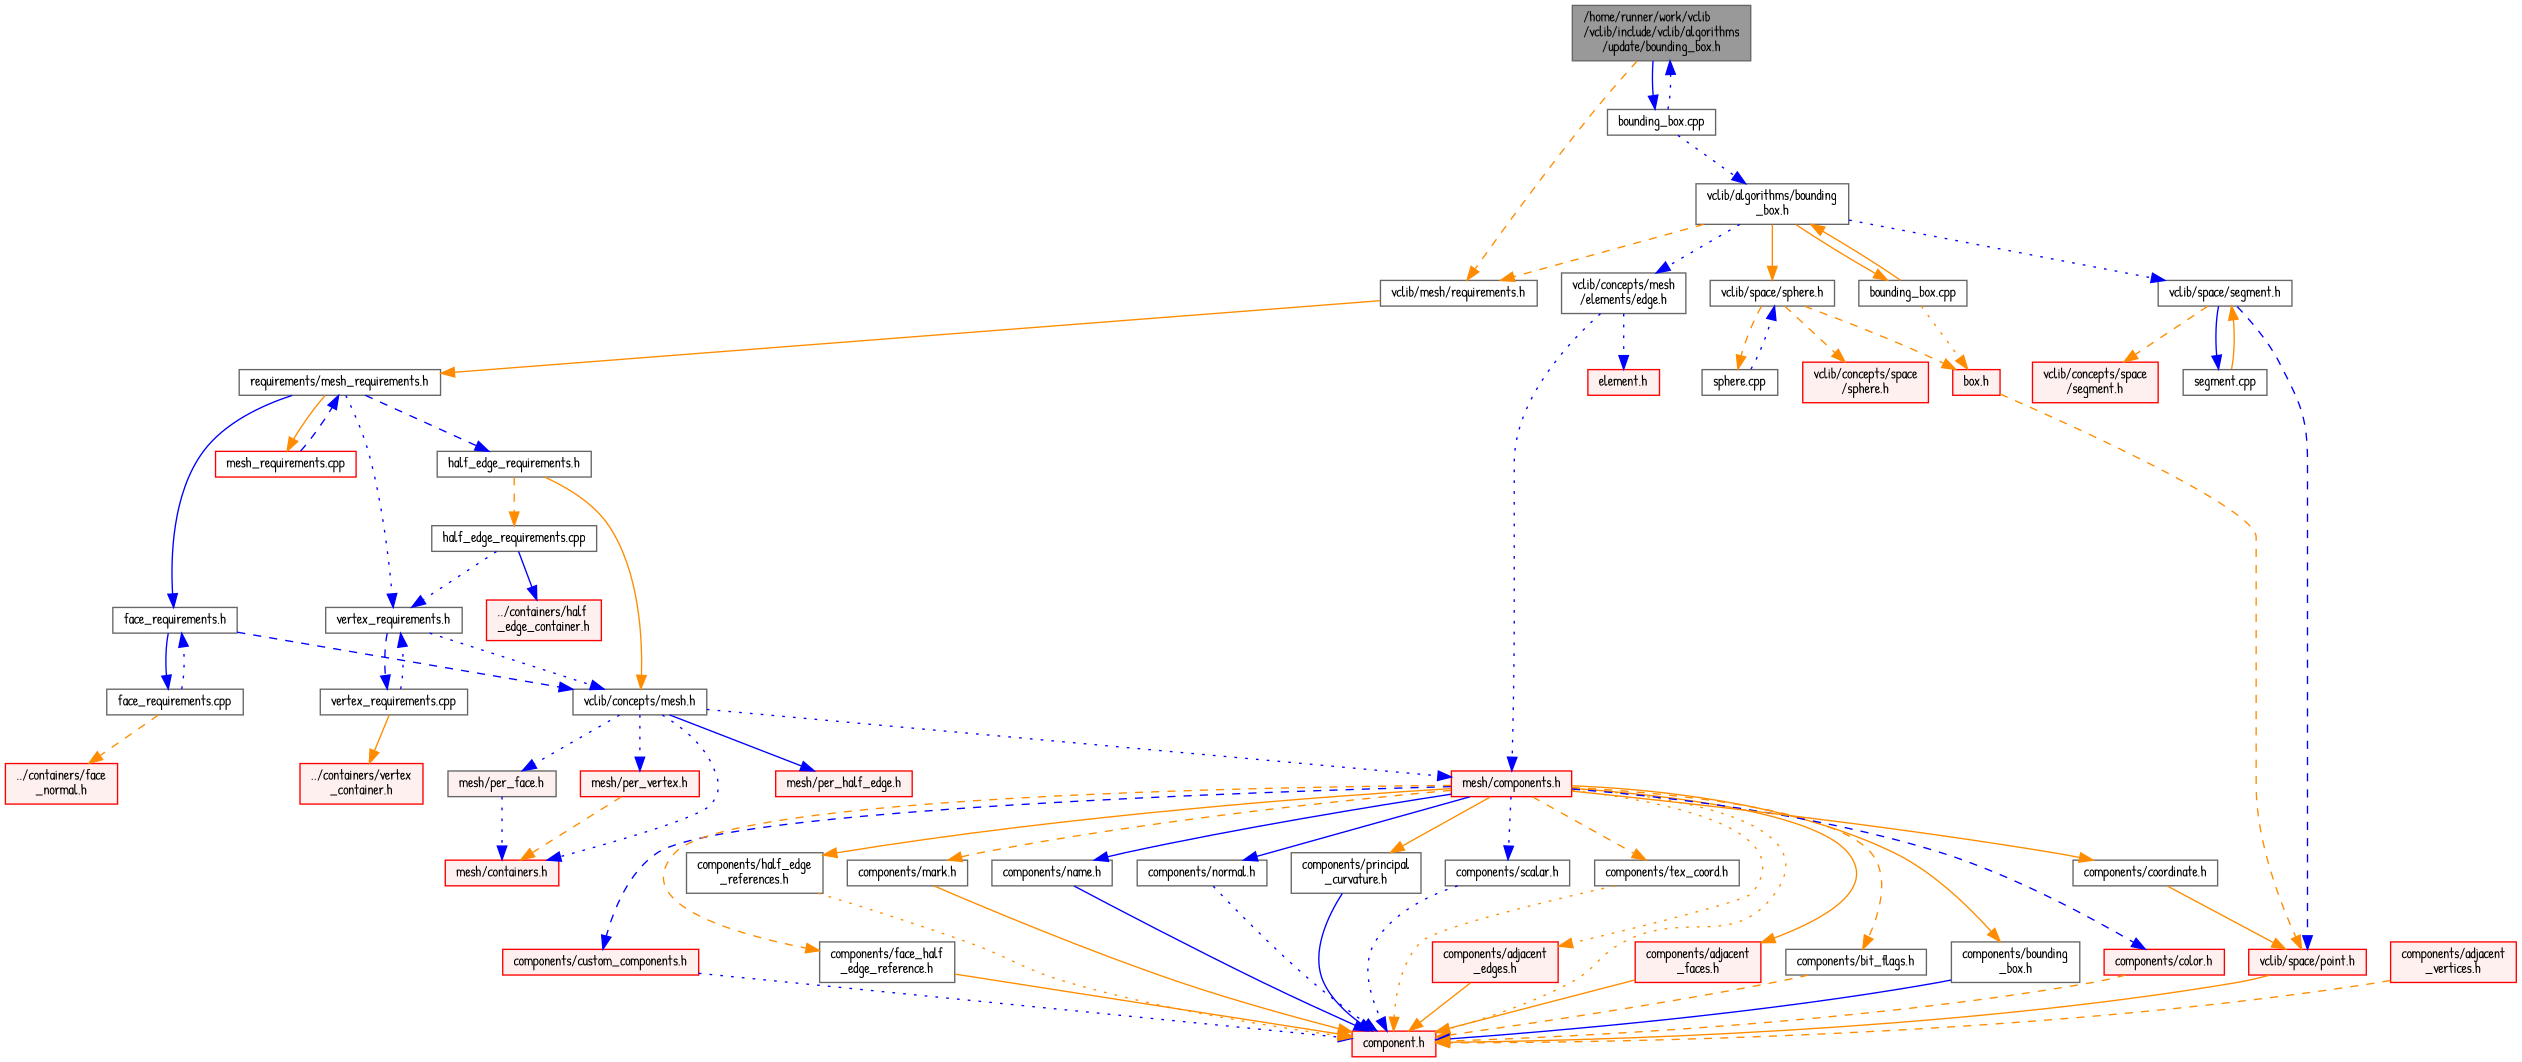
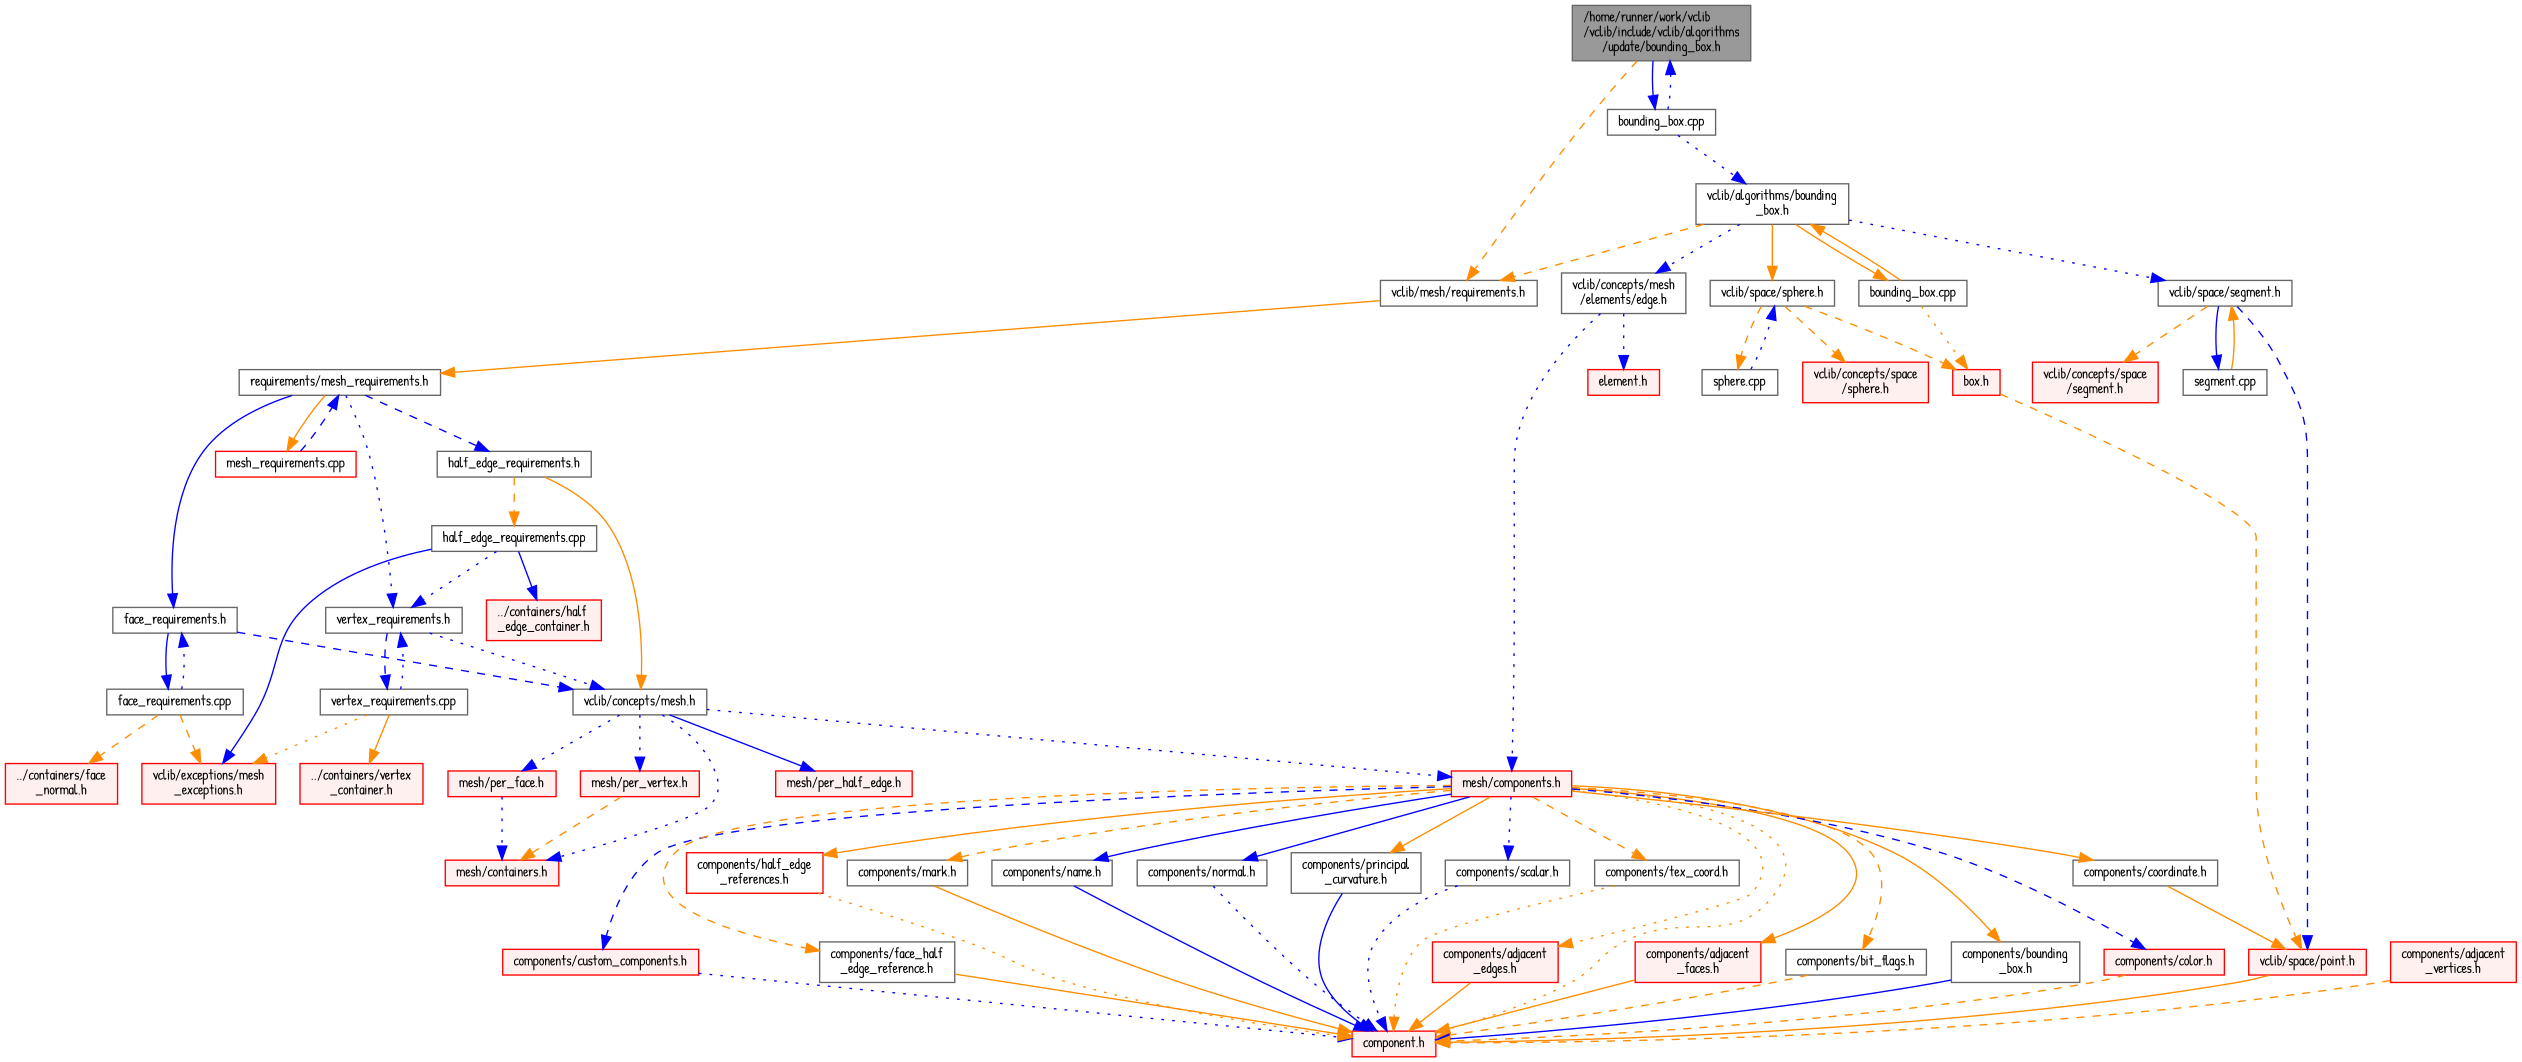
node "vclib/exceptions/mesh _exceptions.h": added
node "mesh/per_face.h": color grey40 -> red
node "components/half_edge _references.h": color grey40 -> red
